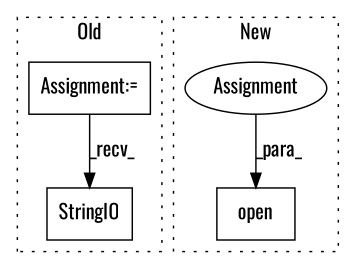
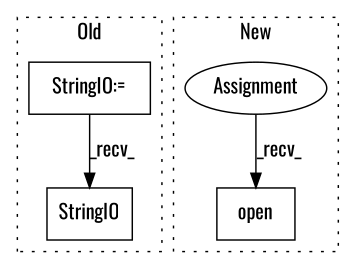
node "Assignment:=": label "Assignment:=" -> "StringIO:="
edge "Assignment" -> "open": label "_para_" -> "_recv_"
